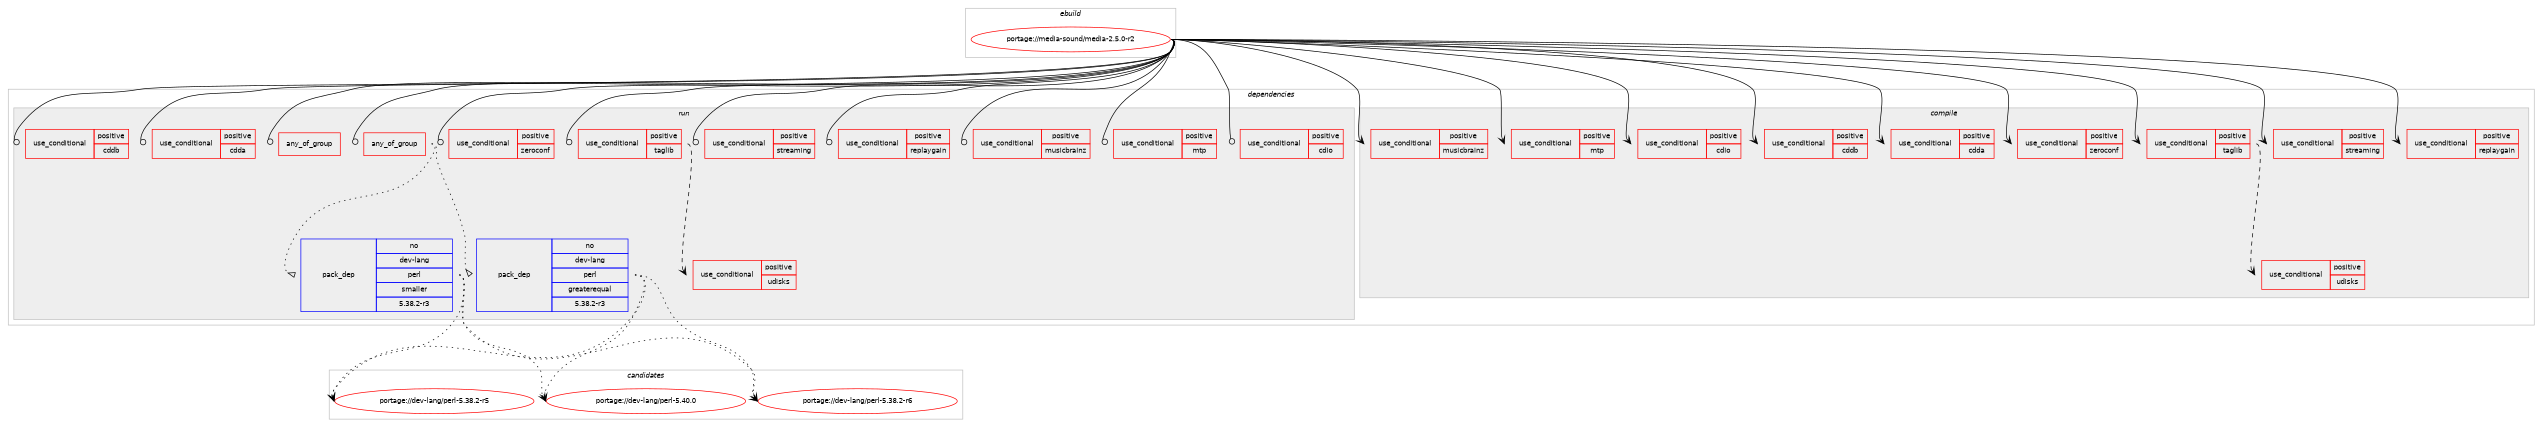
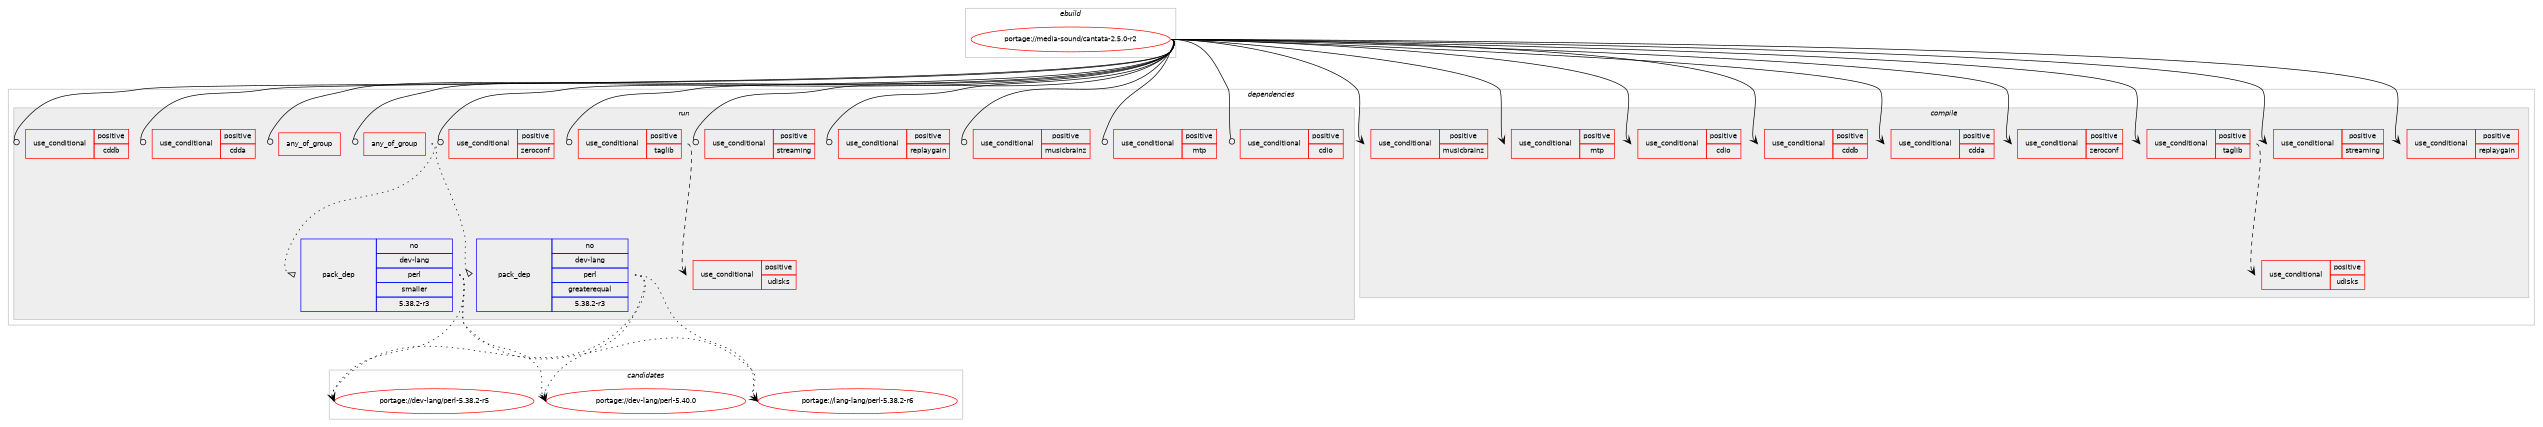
node "portage://media-sound/media-2.5.0-r2": label "portage://media-sound/media-2.5.0-r2" -> "portage://media-sound/cantata-2.5.0-r2"
node "portage://dev-lang/perl-5.38.2-r6": label "portage://dev-lang/perl-5.38.2-r6" -> "portage://lang-lang/perl-5.38.2-r6"
